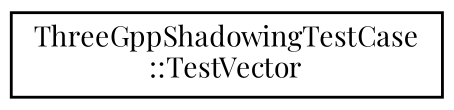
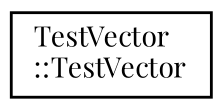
node "ThreeGppShadowingTestCase ::TestVector": label "ThreeGppShadowingTestCase ::TestVector" -> "TestVector ::TestVector"
